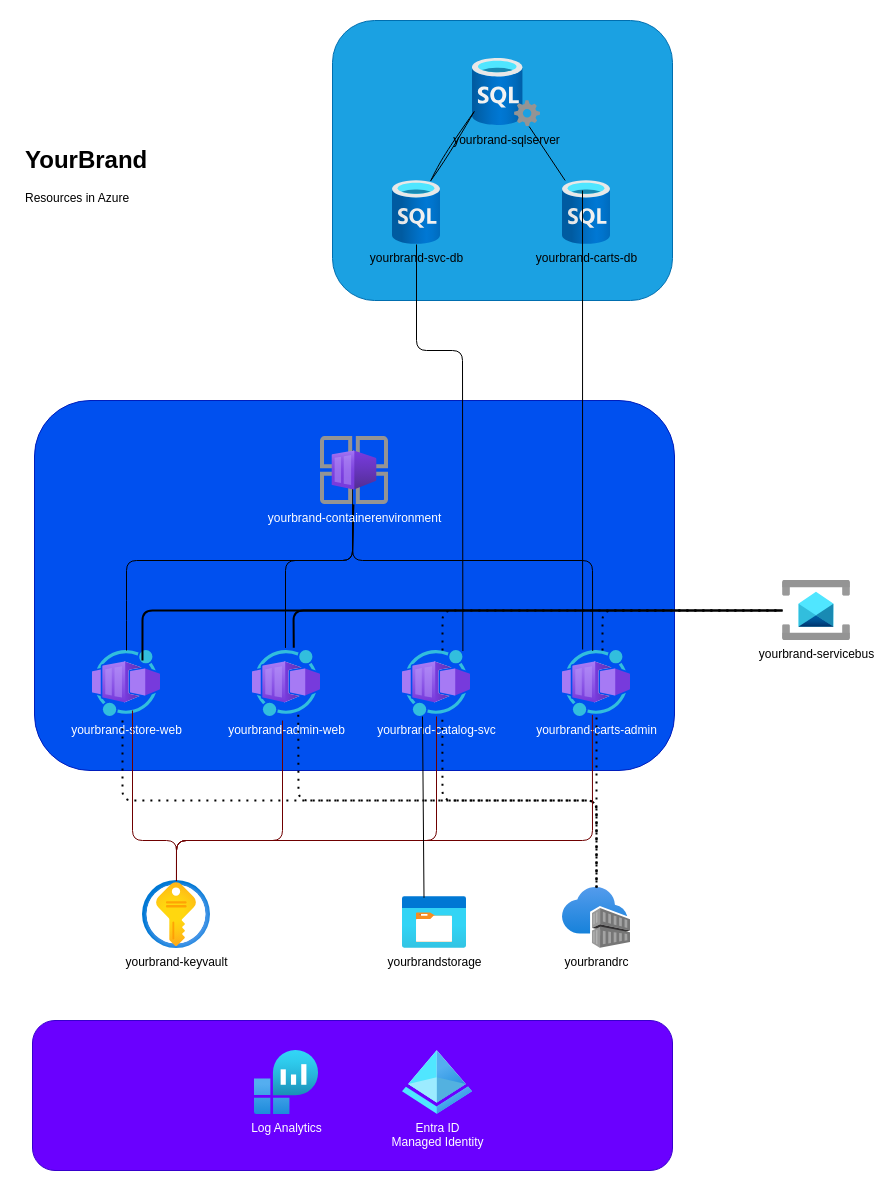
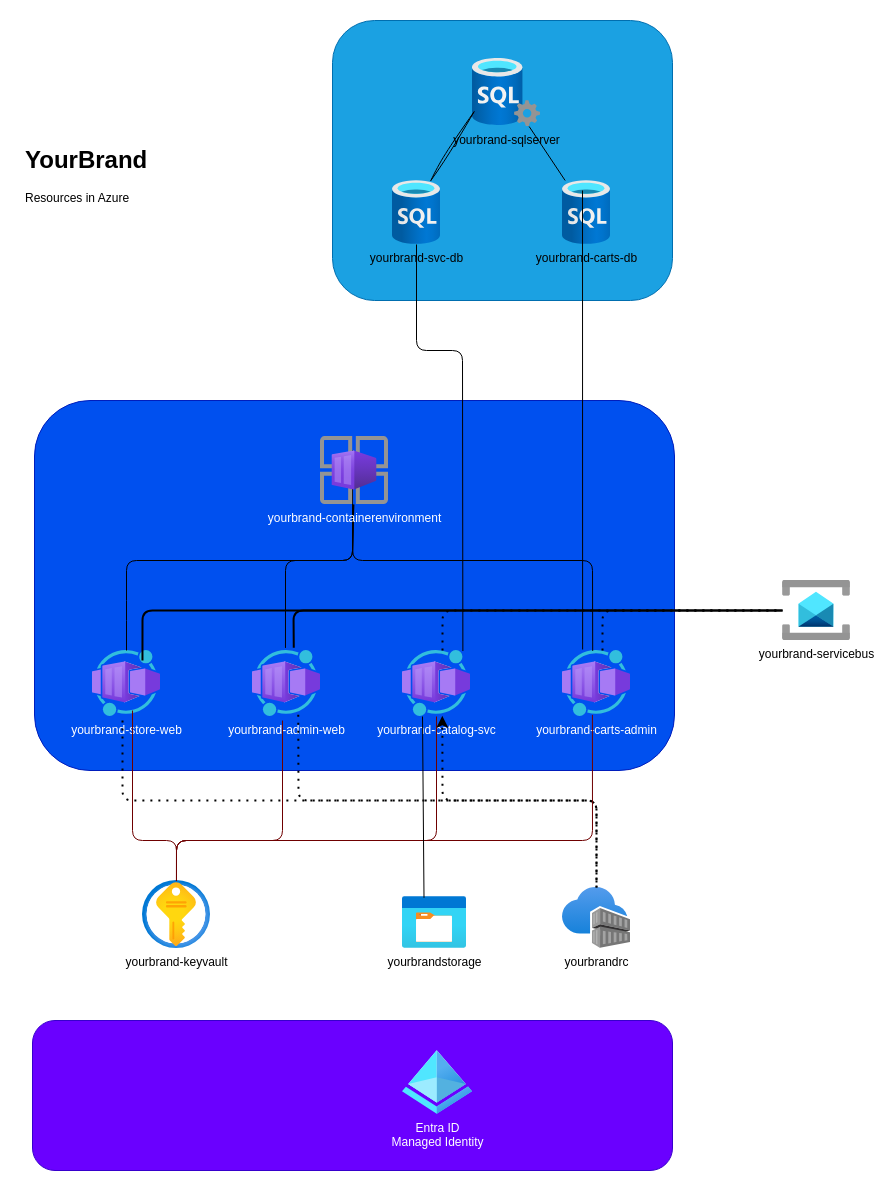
edge "yourbrand-catalog-svc" -- "yourbrandrc": arrowhead none -> classic
edge "yourbrand-carts-admin" -- "yourbrandrc": removed
node "Log Analytics": removed
